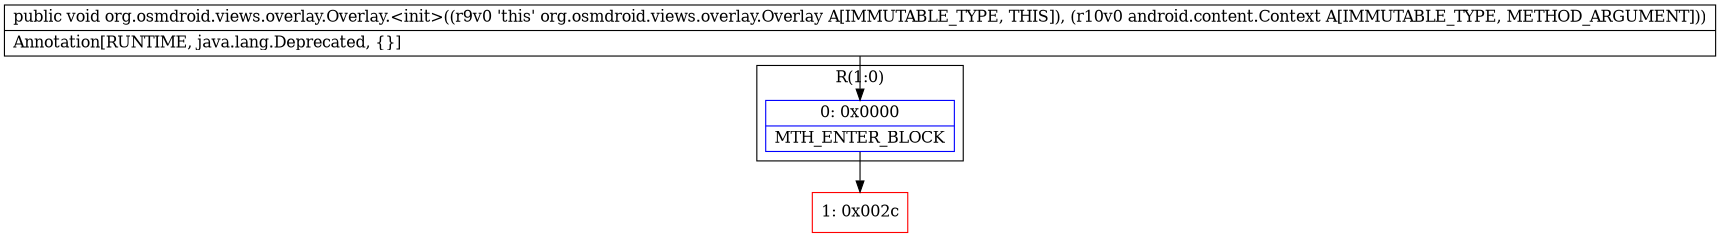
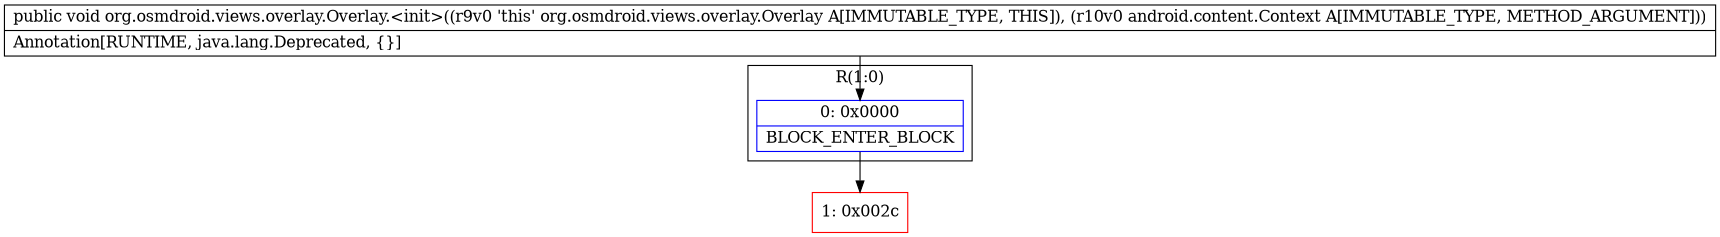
node "0: 0x0000": text "MTH_ENTER_BLOCK" -> "BLOCK_ENTER_BLOCK"
